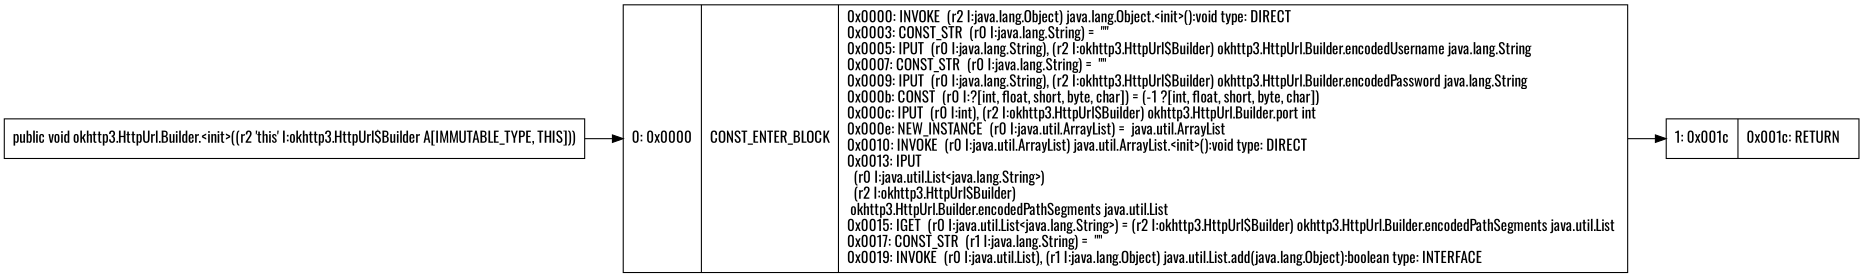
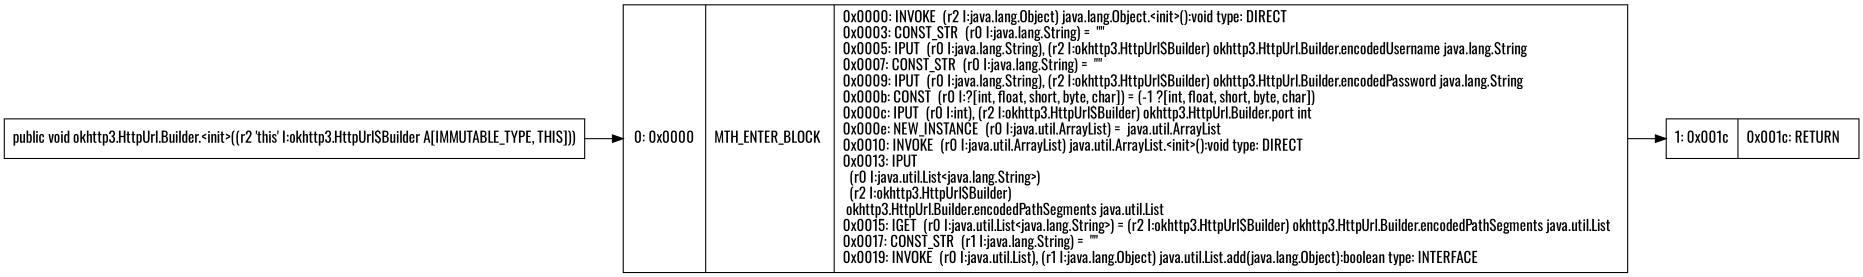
node "0: 0x0000": text "CONST_ENTER_BLOCK" -> "MTH_ENTER_BLOCK"
